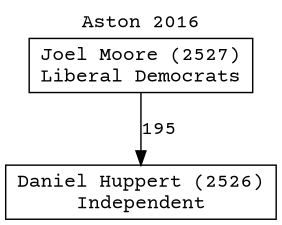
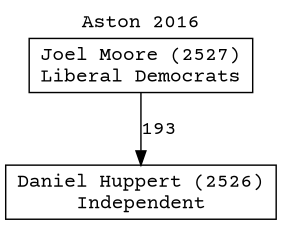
edge "Joel Moore (2527) Liberal Democrats" -> "Daniel Huppert (2526) Independent": label "195" -> "193"
